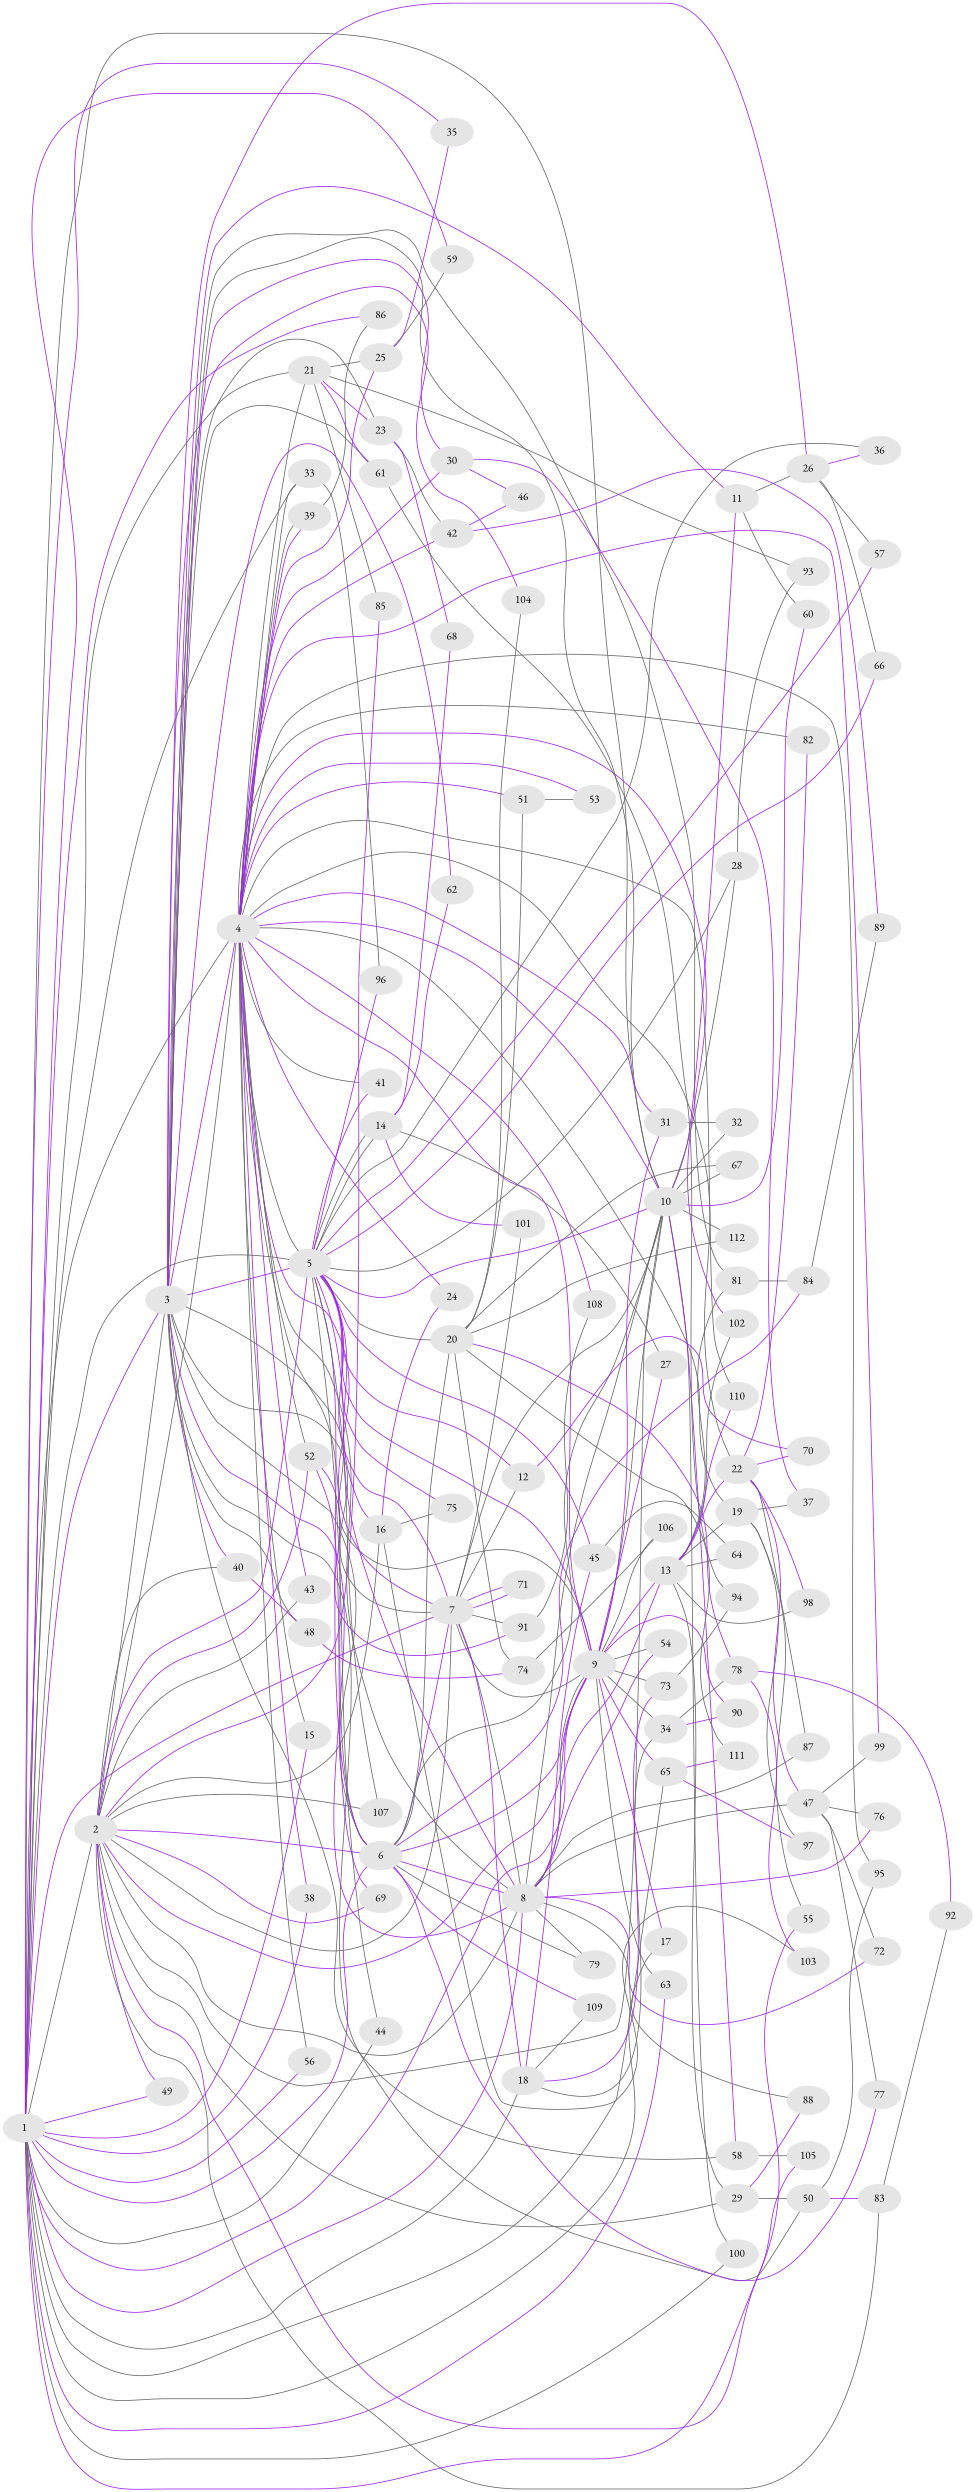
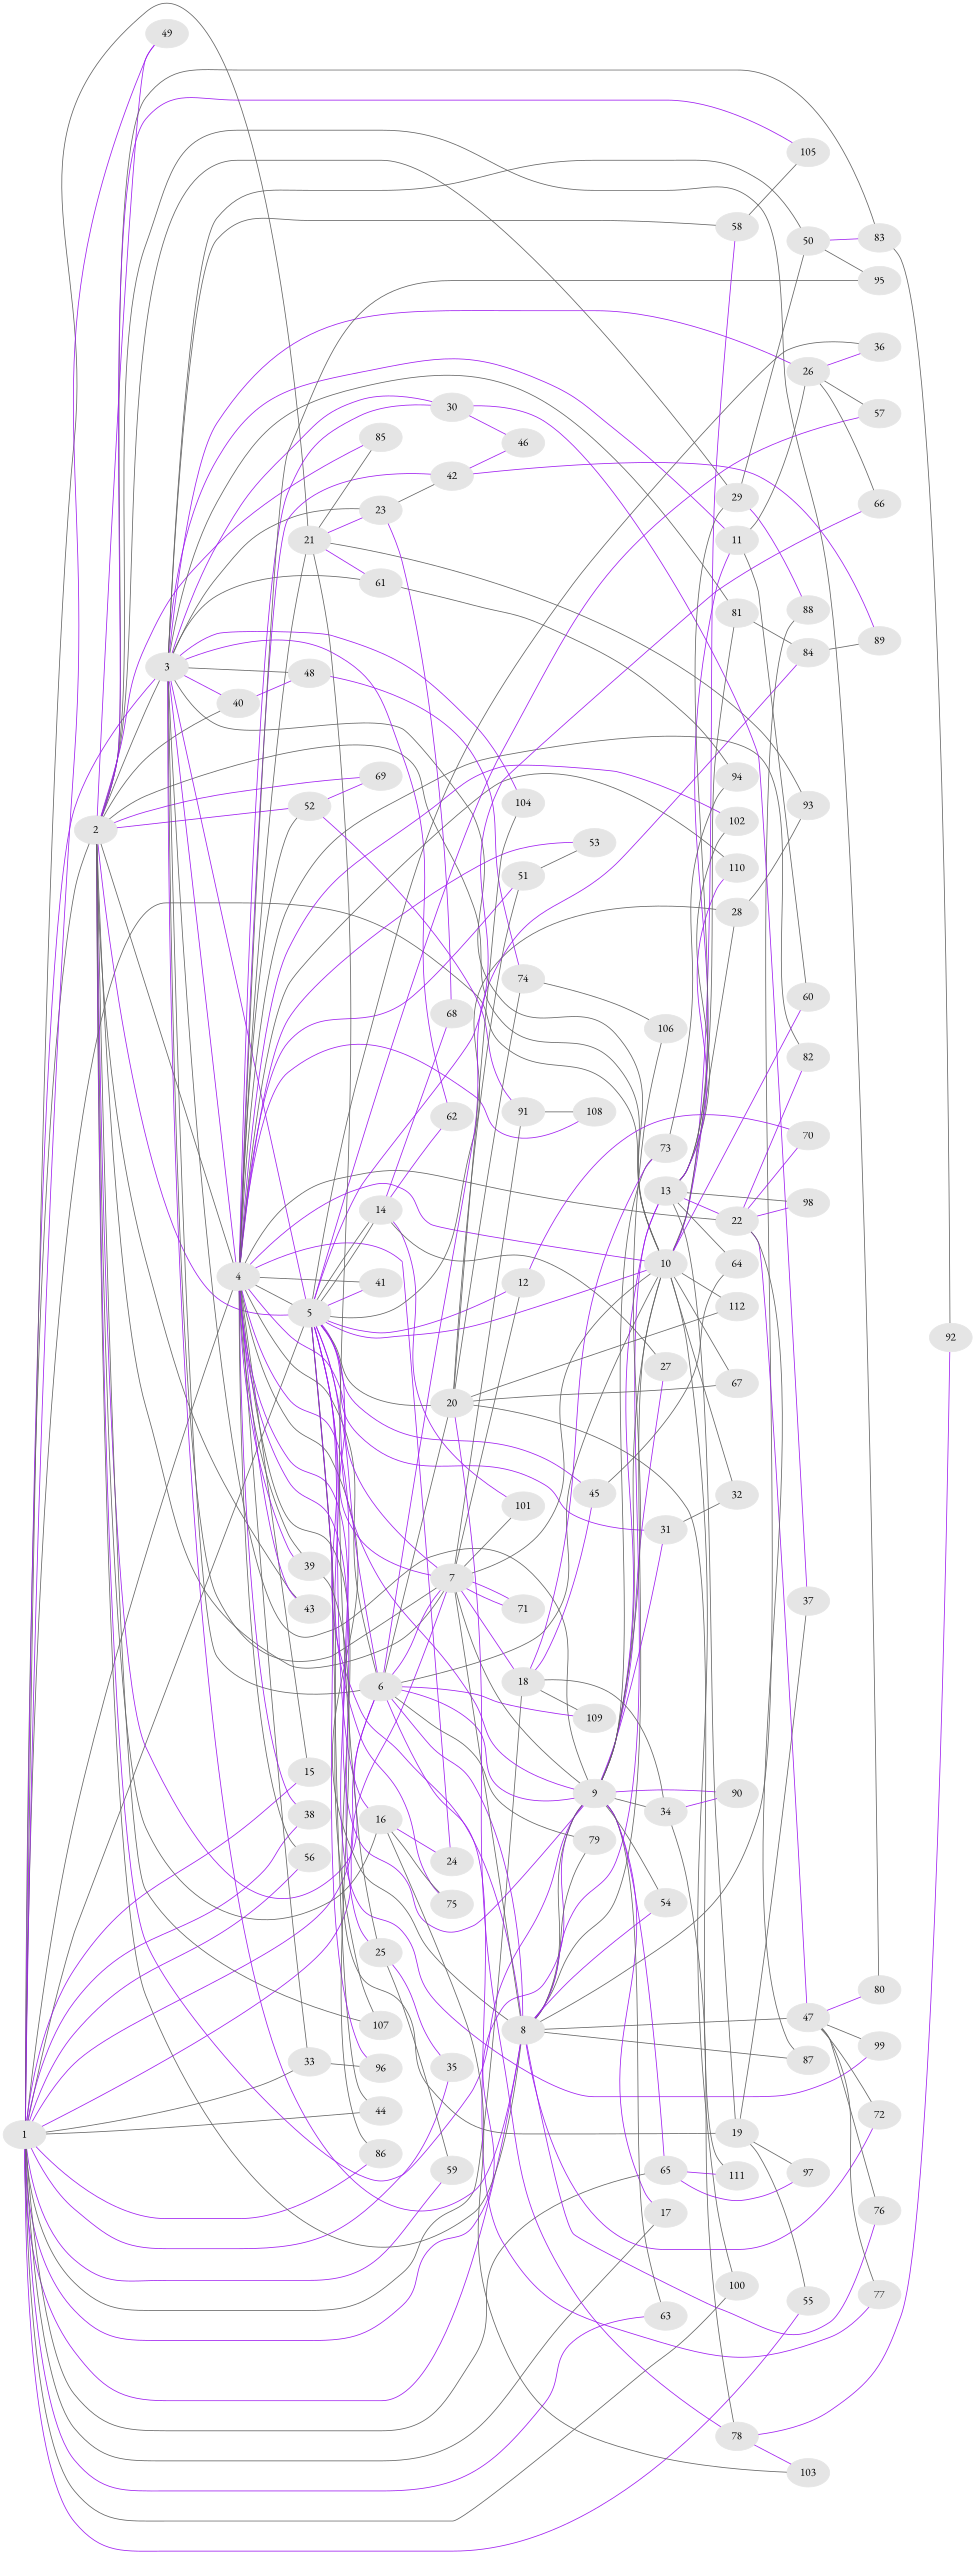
edge "4" -- "31": now "5" -- "31"
node "80": added
